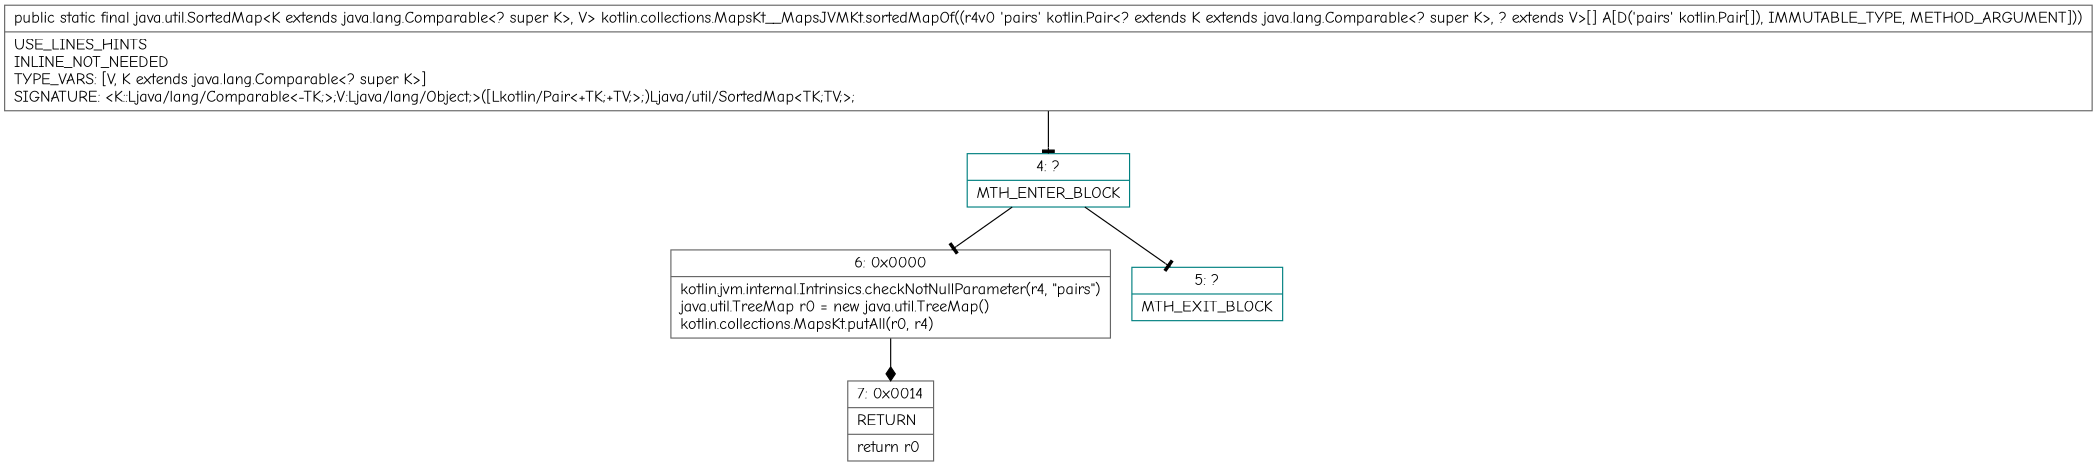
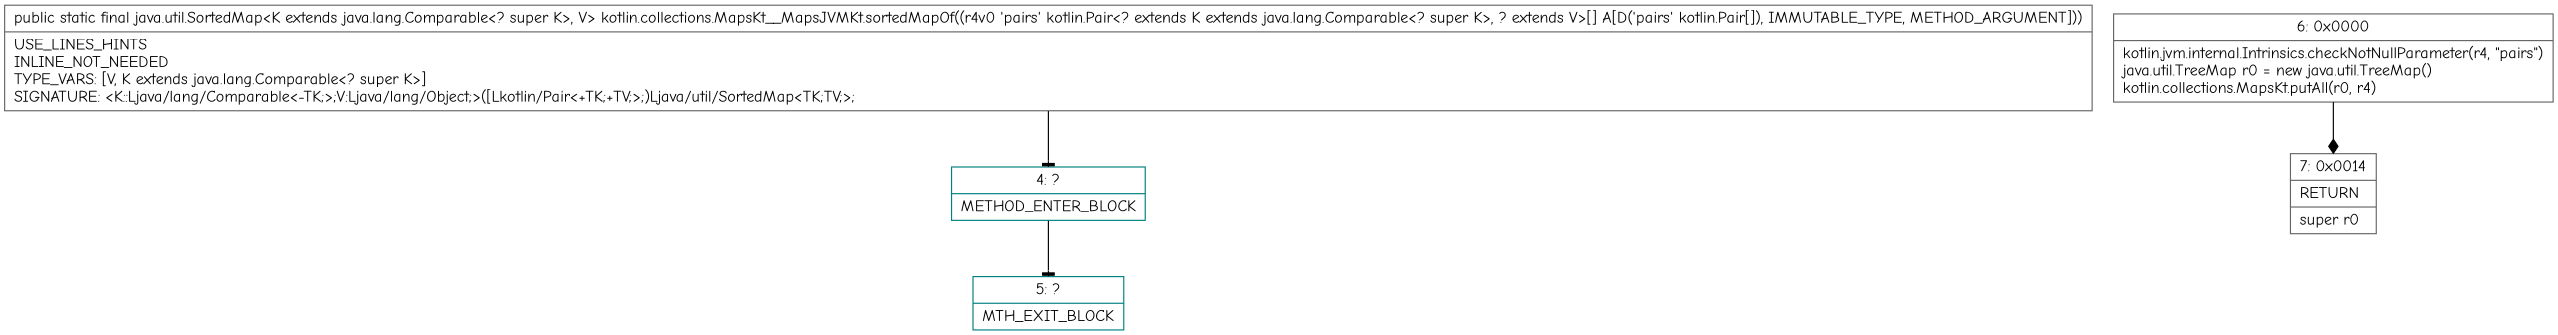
node "4: ?": text "MTH_ENTER_BLOCK" -> "METHOD_ENTER_BLOCK"
edge "4: ?" -> "6: 0x0000": removed
node "7: 0x0014": text "return r0" -> "super r0"
